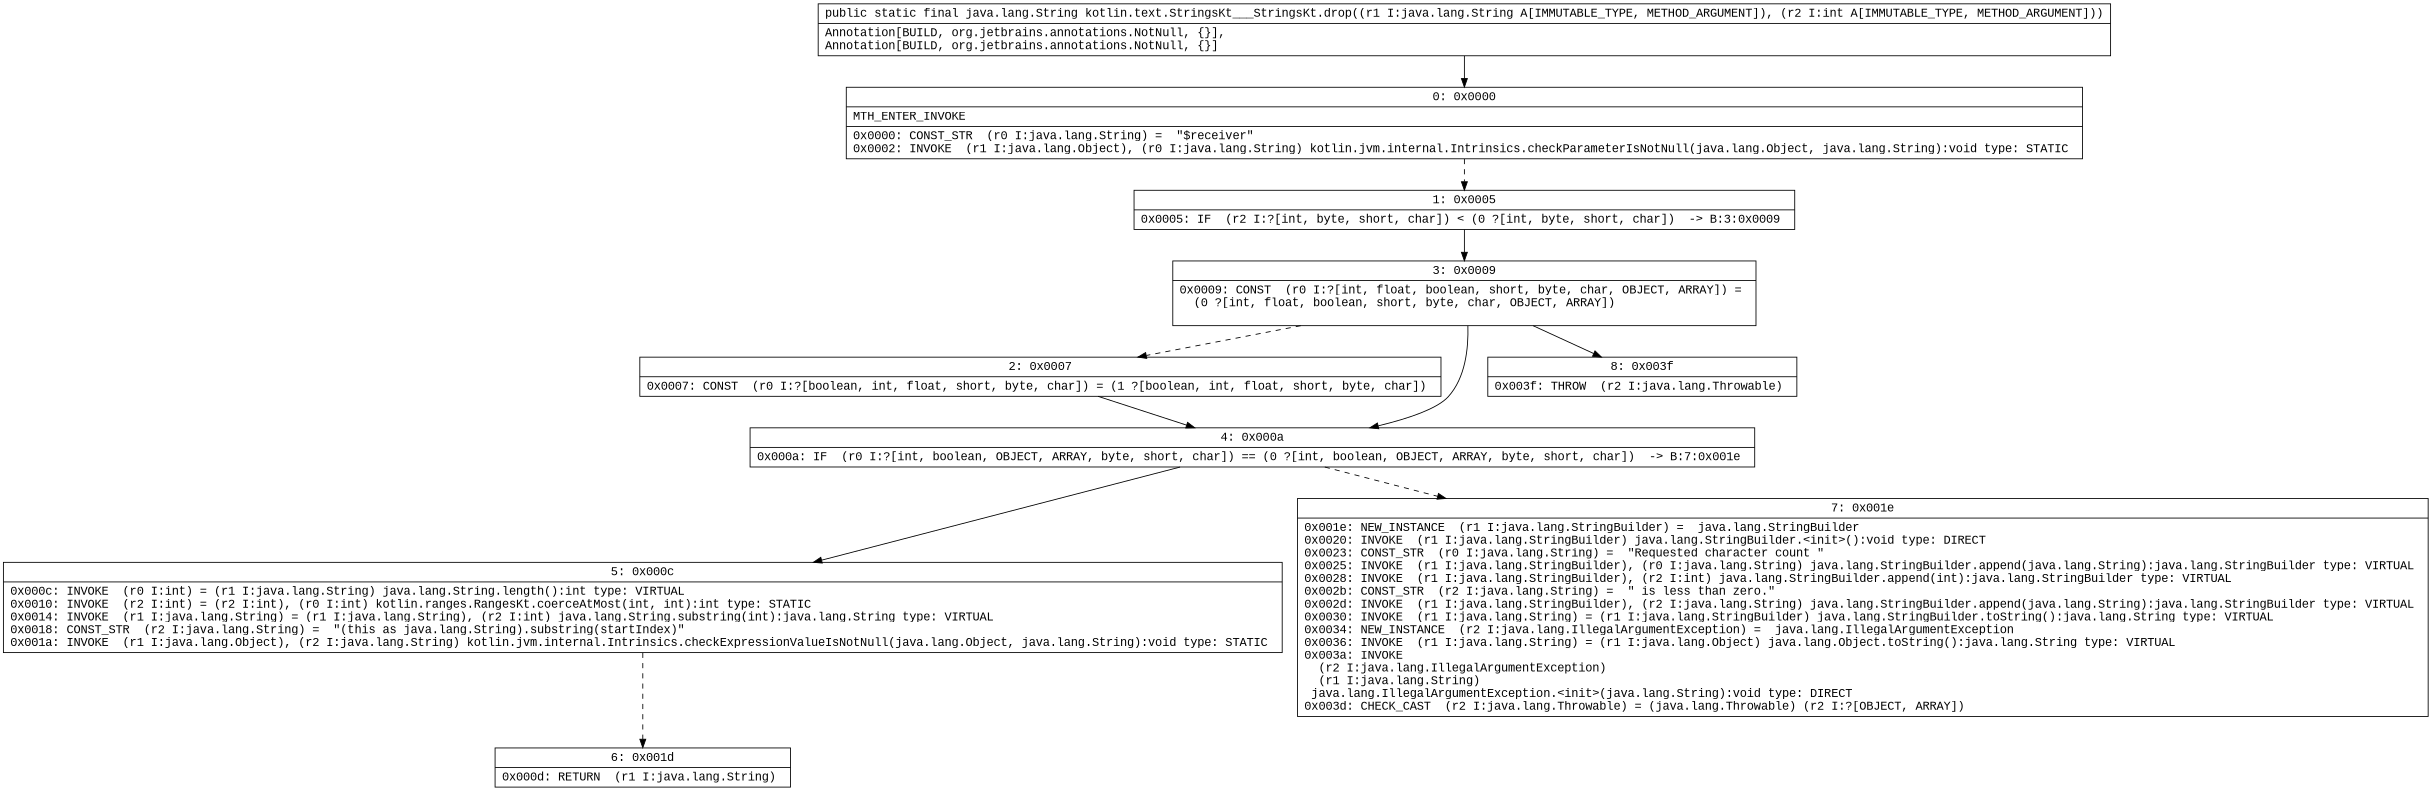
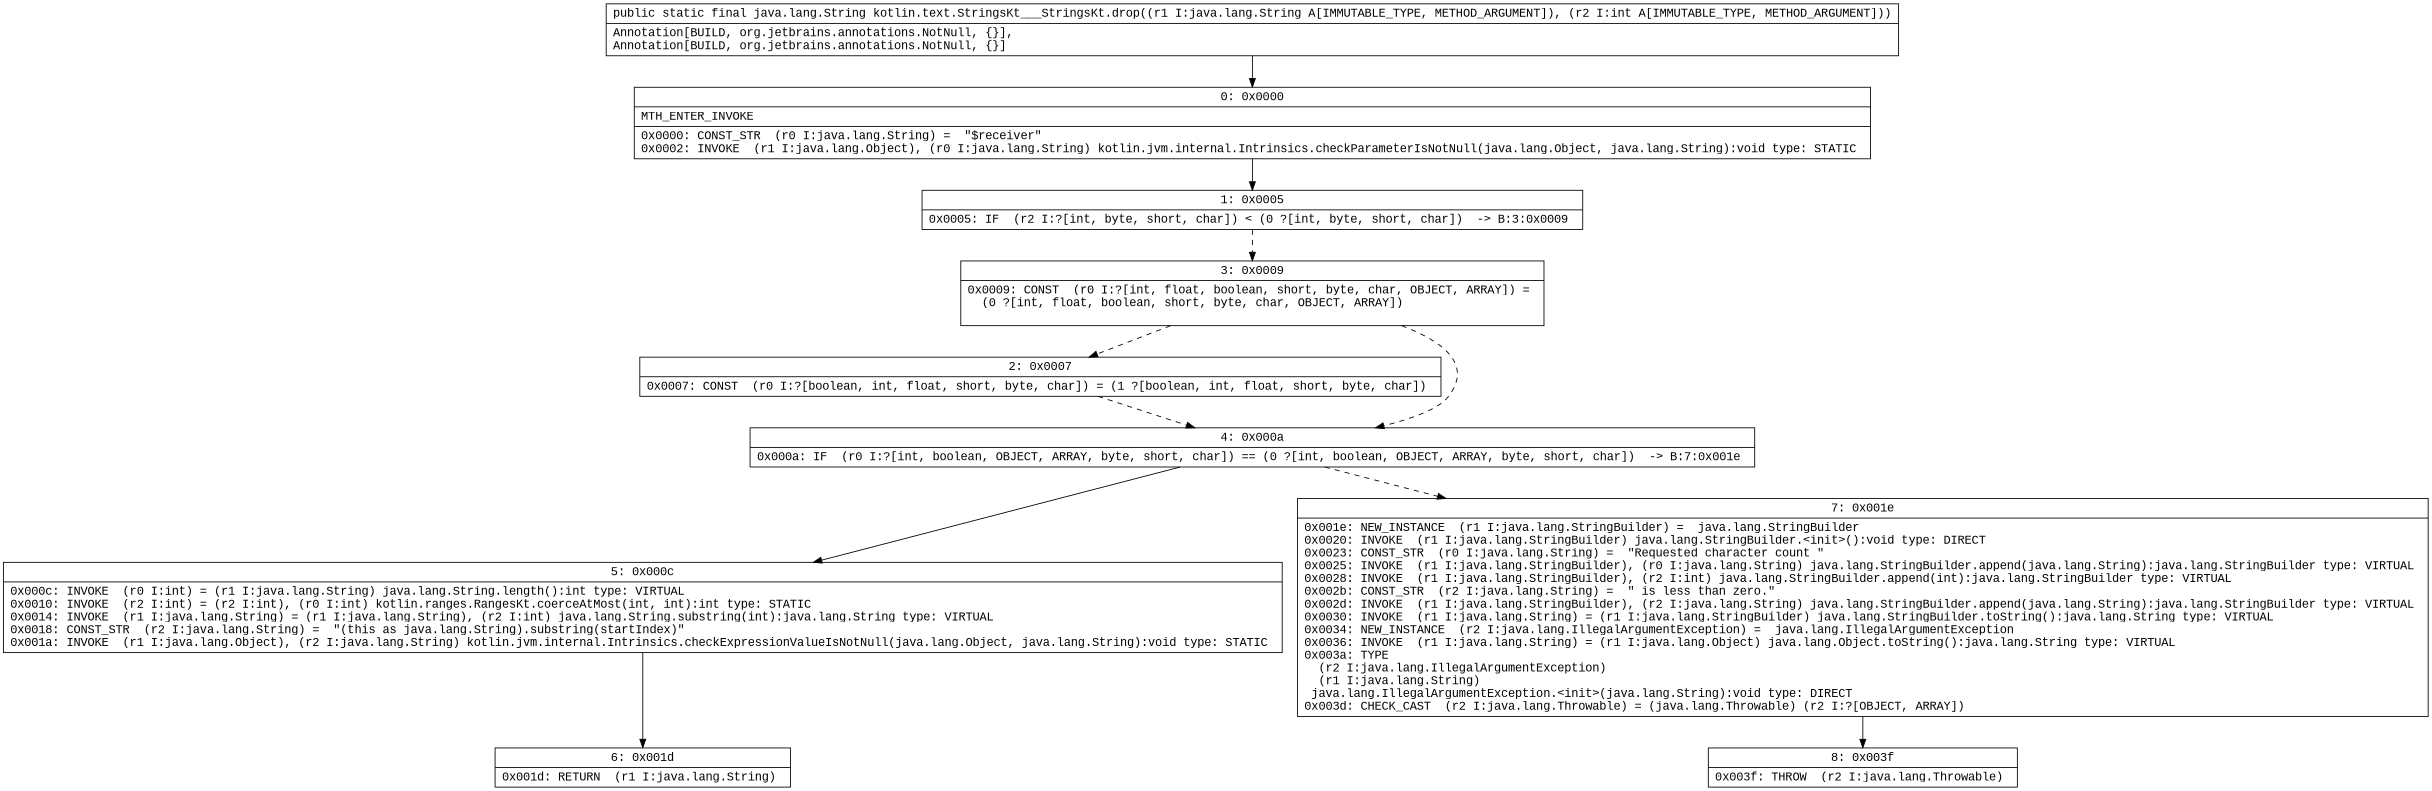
edge "0: 0x0000" -> "1: 0x0005": style dashed -> solid
edge "1: 0x0005" -> "3: 0x0009": style solid -> dashed
edge "3: 0x0009" -> "8: 0x003f": now "7: 0x001e" -> "8: 0x003f"
edge "3: 0x0009" -> "4: 0x000a": style solid -> dashed
edge "2: 0x0007" -> "4: 0x000a": style solid -> dashed
node "7: 0x001e": text "0x003a: INVOKE" -> "0x003a: TYPE"
edge "5: 0x000c" -> "6: 0x001d": style dashed -> solid
node "6: 0x001d": text "0x000d: RETURN  (r1 I:java.lang.String)" -> "0x001d: RETURN  (r1 I:java.lang.String)"
